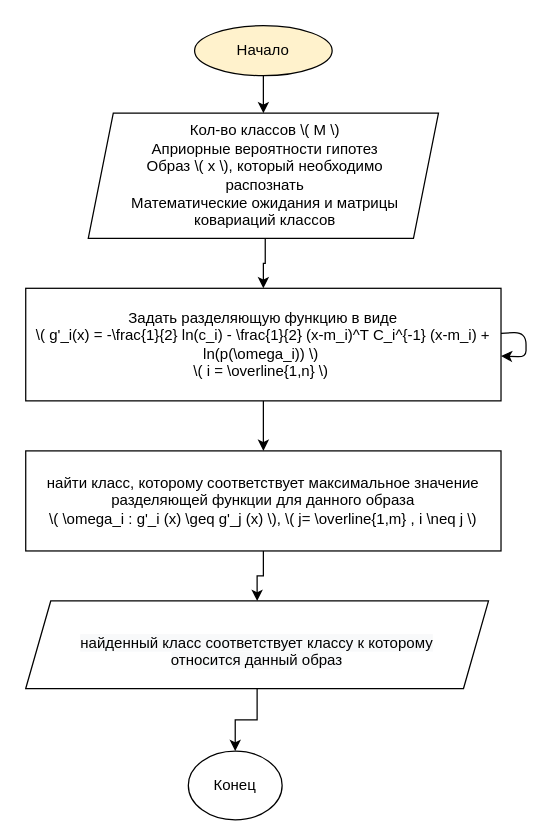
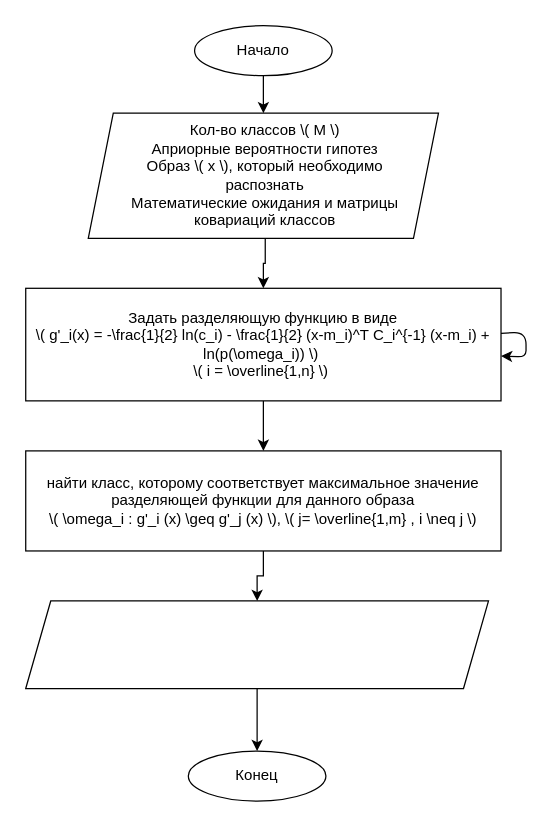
node "Начало": fillcolor #fff2cc -> #ffffff
node "найденный класс соответствует классу к которому относится данный образ": removed
node "Конец": size 94x69 -> 138x50
